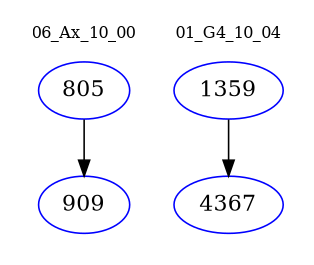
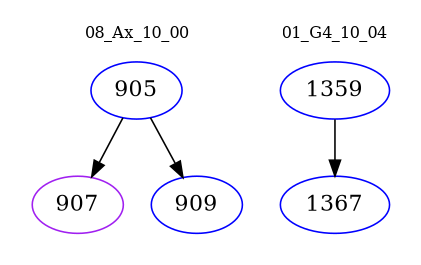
cluster "06_Ax_10_00": label "06_Ax_10_00" -> "08_Ax_10_00"
node "805": label "805" -> "905"
node "907": added
node "4367": label "4367" -> "1367"
